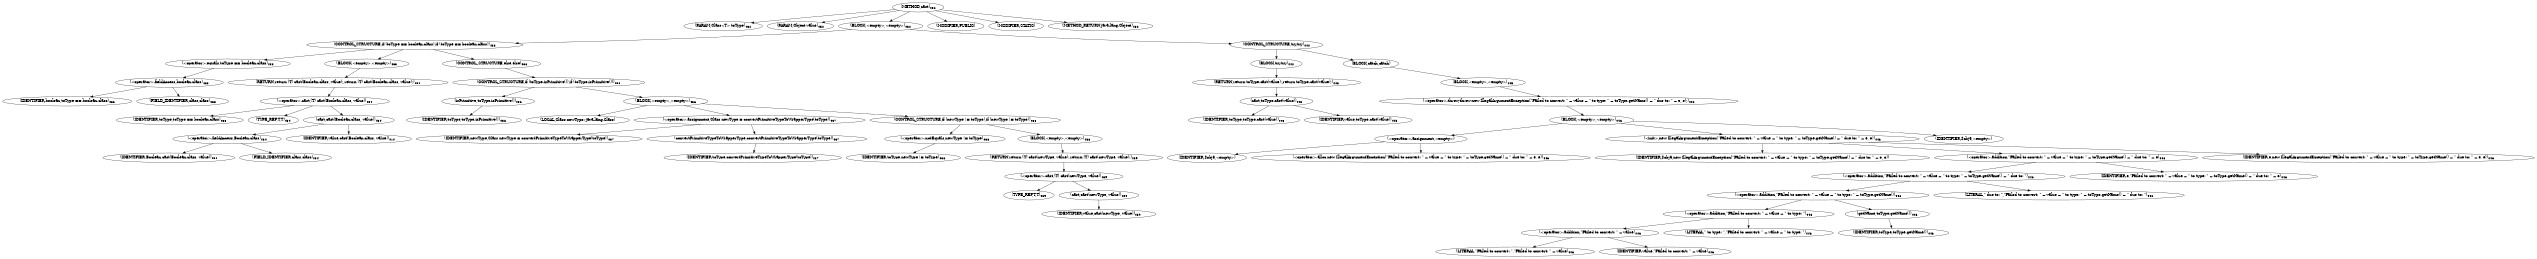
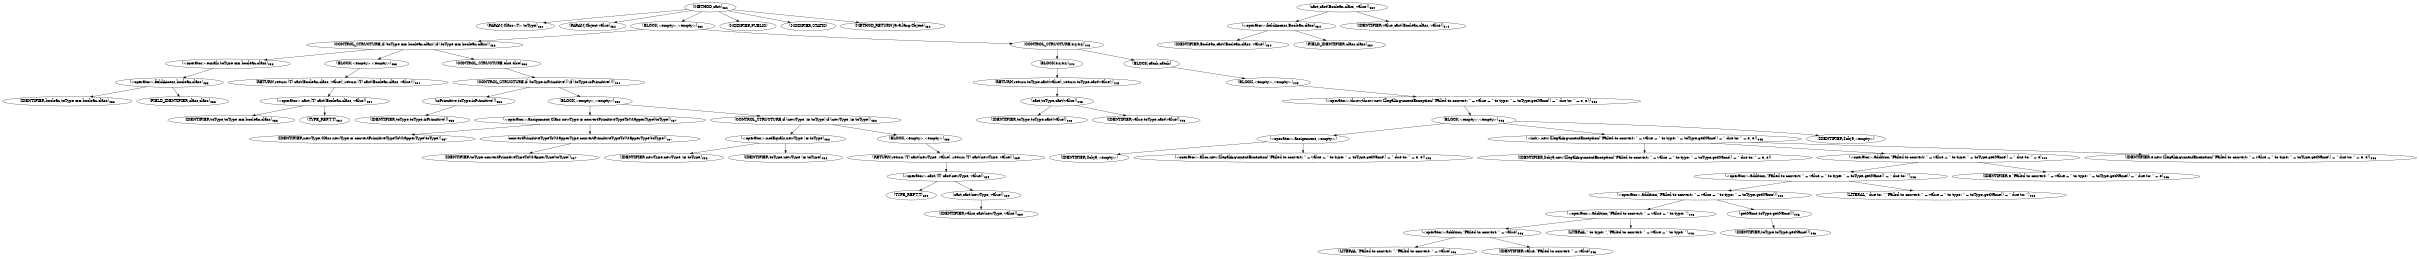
edge "(<operator>.cast,(T) cast(Boolean.class, value))" -> "(cast,cast(Boolean.class, value))": removed
node "(LOCAL,Class newType: java.lang.Class)": removed
node "(IDENTIFIER,newType,newType != toType)": added
